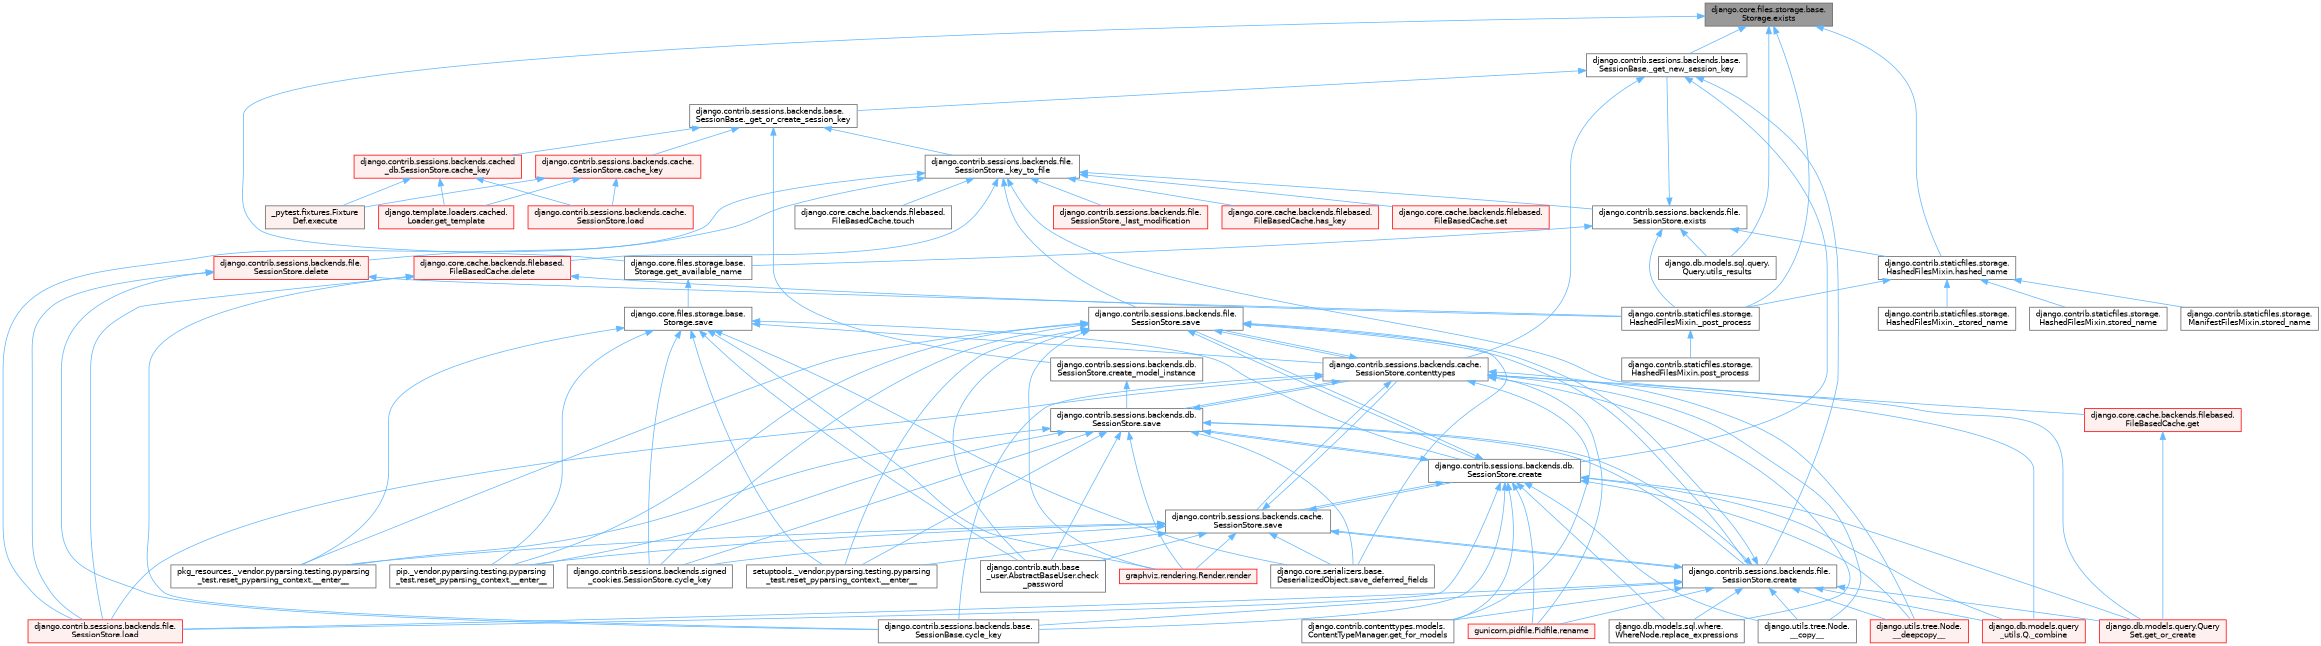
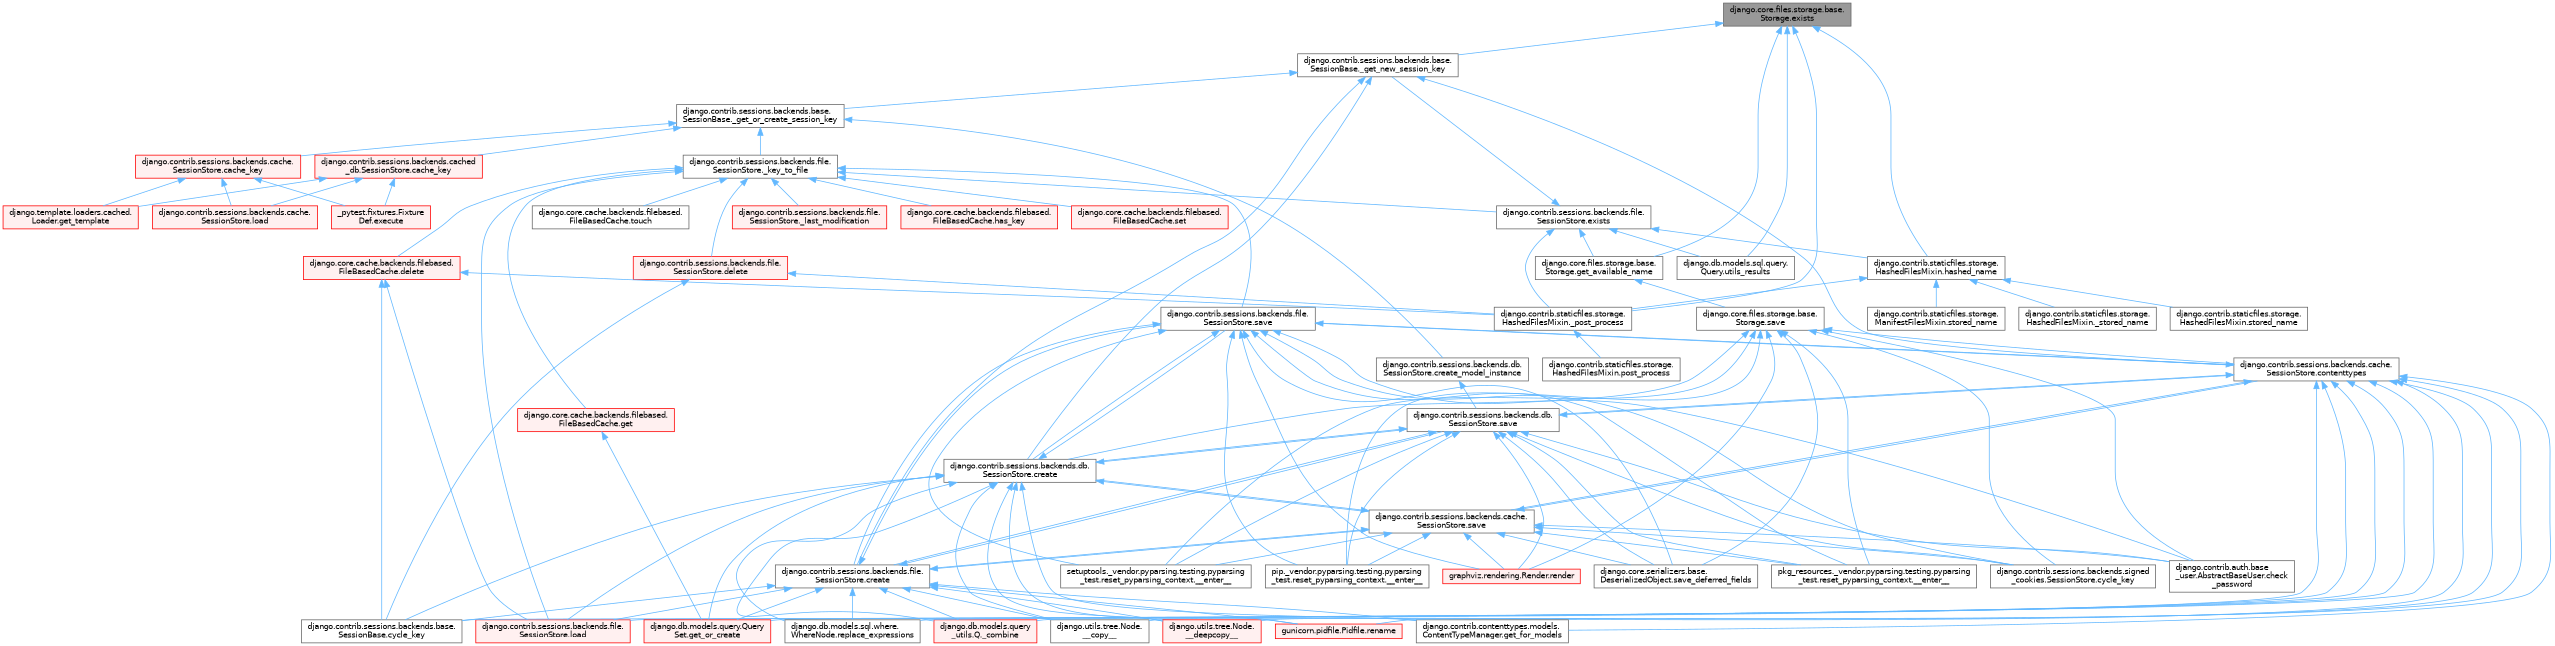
node "_pytest.fixtures.Fixture Def.execute": color grey40 -> red
edge "django.contrib.sessions.backends.file. SessionStore.load" -> "django.contrib.sessions.backends.file. SessionStore.delete": removed
